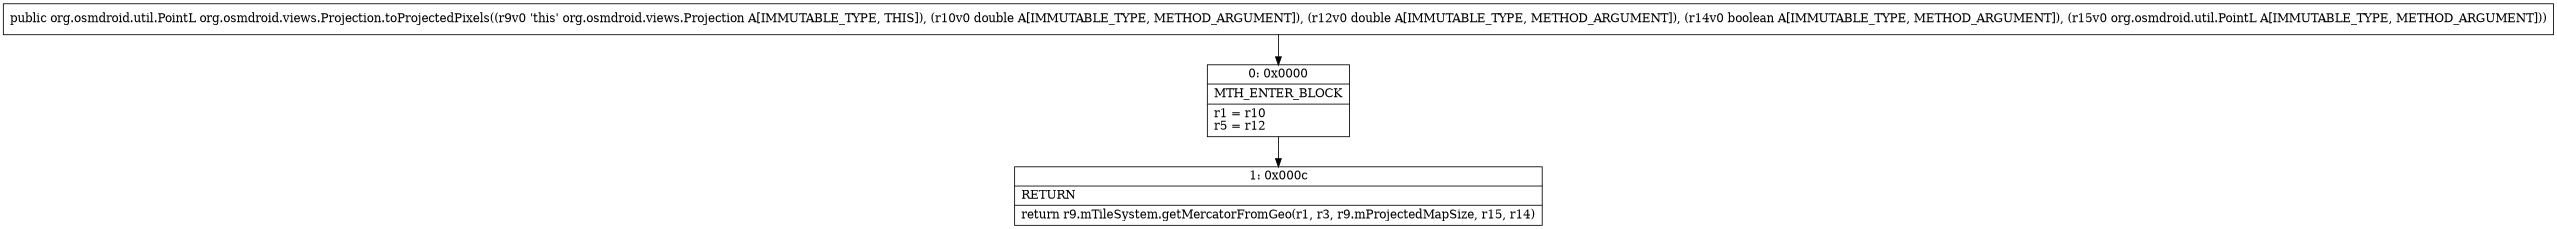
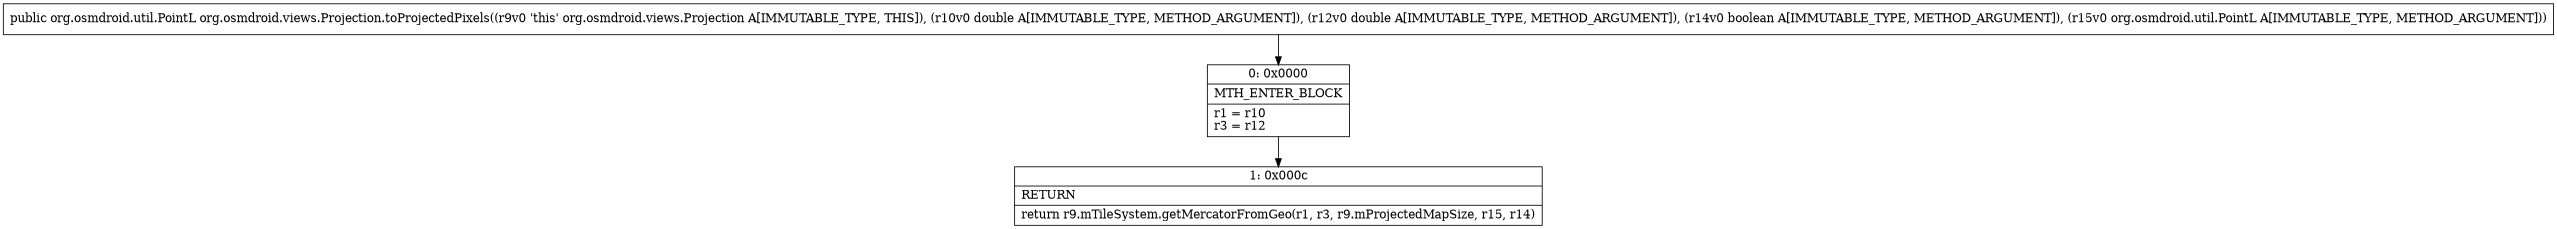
node "0: 0x0000": text "r5 = r12" -> "r3 = r12"
